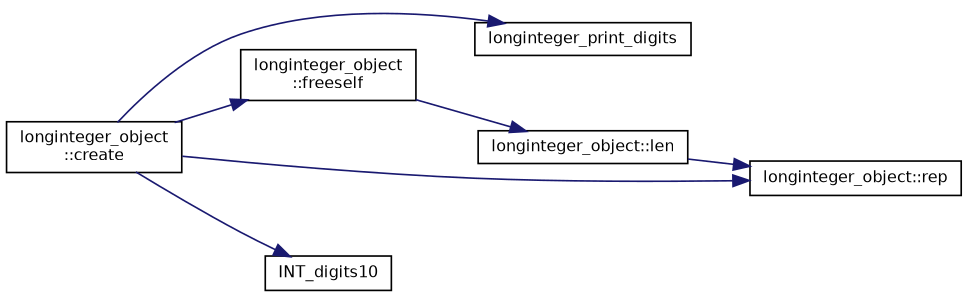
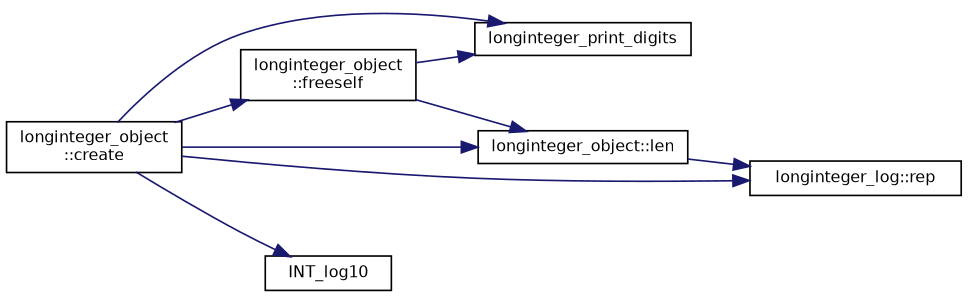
edge "longinteger_object ::freeself" -> "longinteger_print_digits": added
edge "longinteger_object ::create" -> "longinteger_object::len": added
node "longinteger_object::rep": label "longinteger_object::rep" -> "longinteger_log::rep"
node "INT_digits10": label "INT_digits10" -> "INT_log10"
